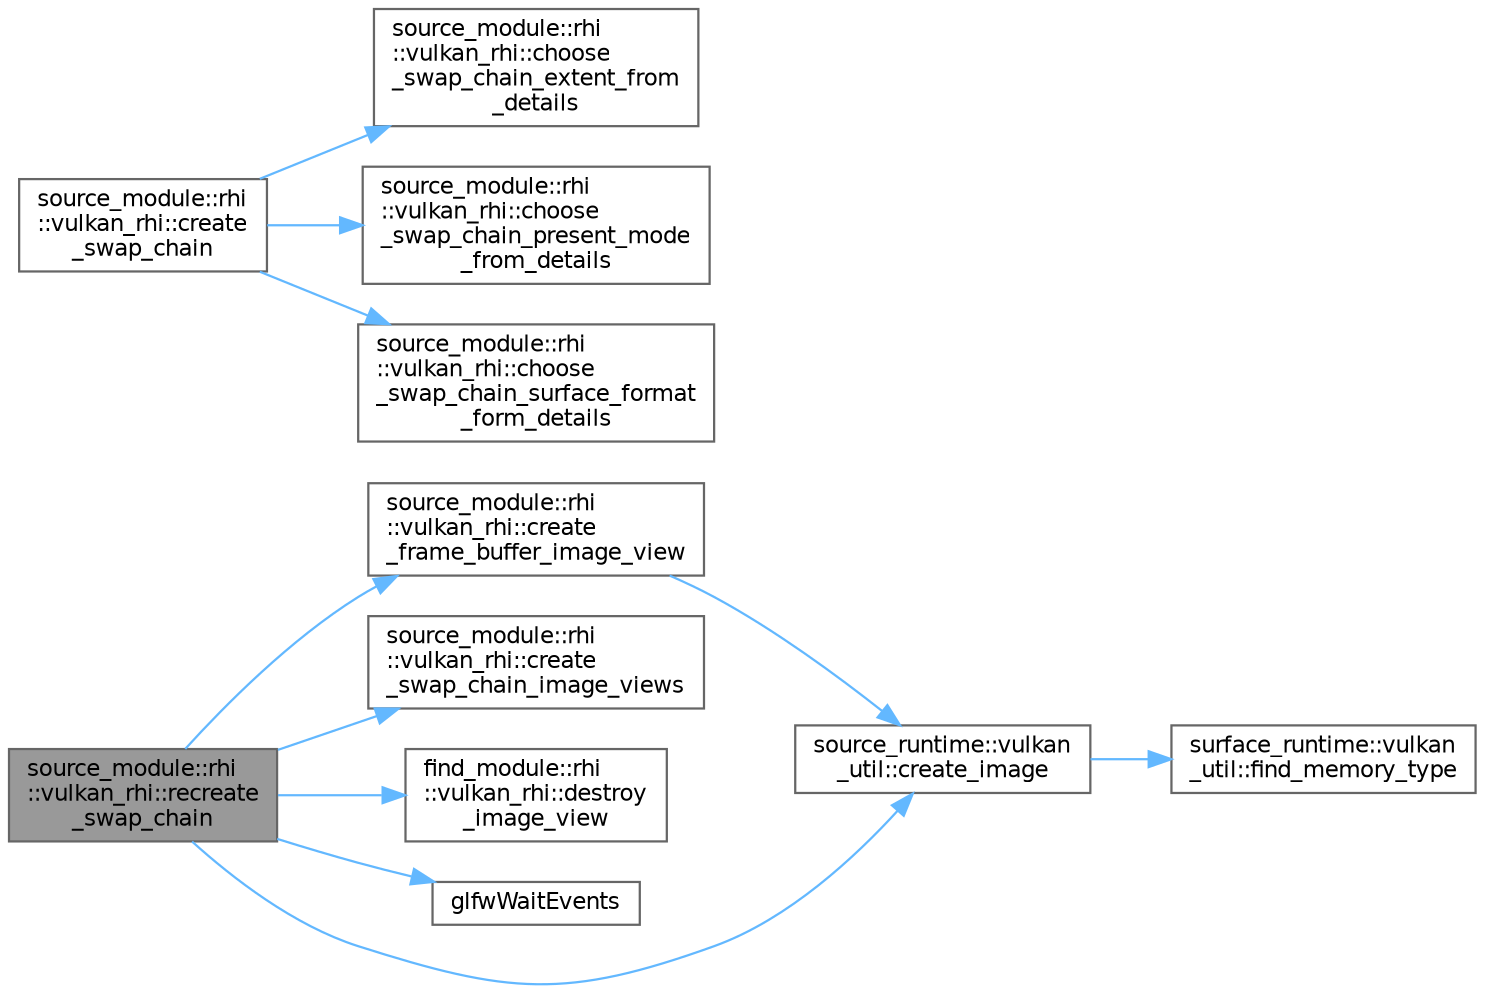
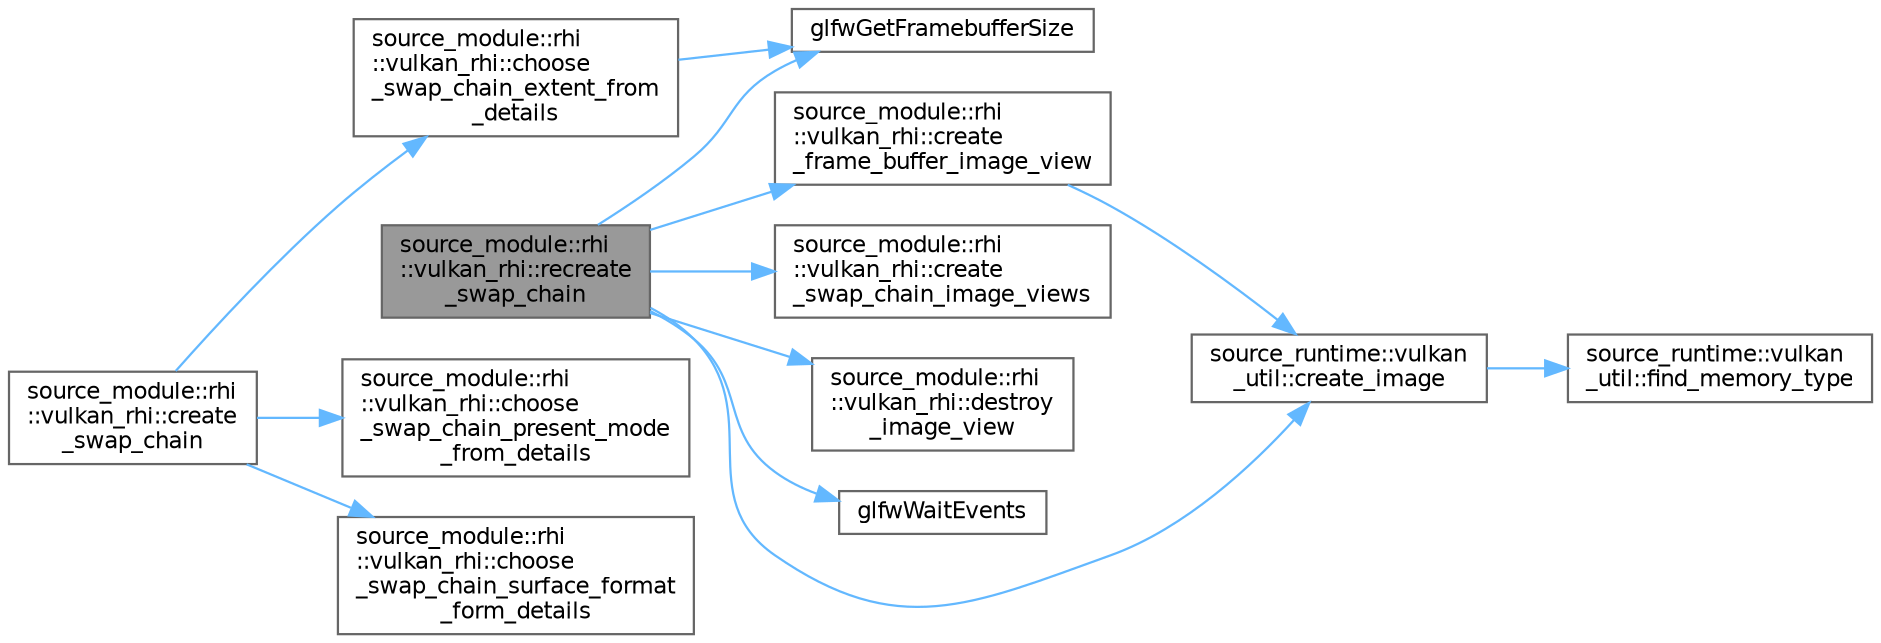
node "glfwGetFramebufferSize": added
node "surface_runtime::vulkan _util::find_memory_type": label "surface_runtime::vulkan _util::find_memory_type" -> "source_runtime::vulkan _util::find_memory_type"
node "find_module::rhi ::vulkan_rhi::destroy _image_view": label "find_module::rhi ::vulkan_rhi::destroy _image_view" -> "source_module::rhi ::vulkan_rhi::destroy _image_view"
